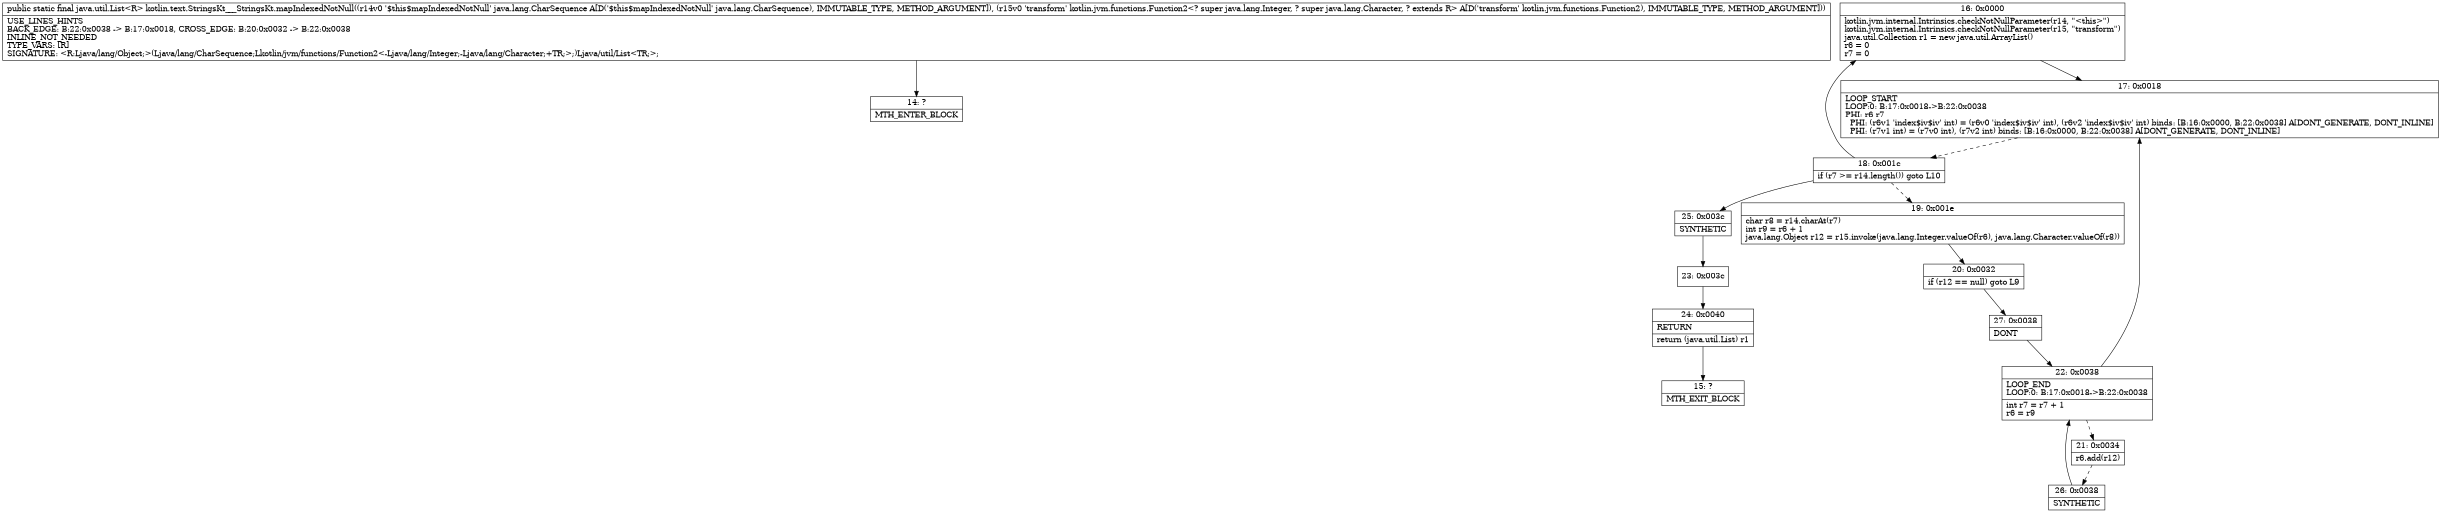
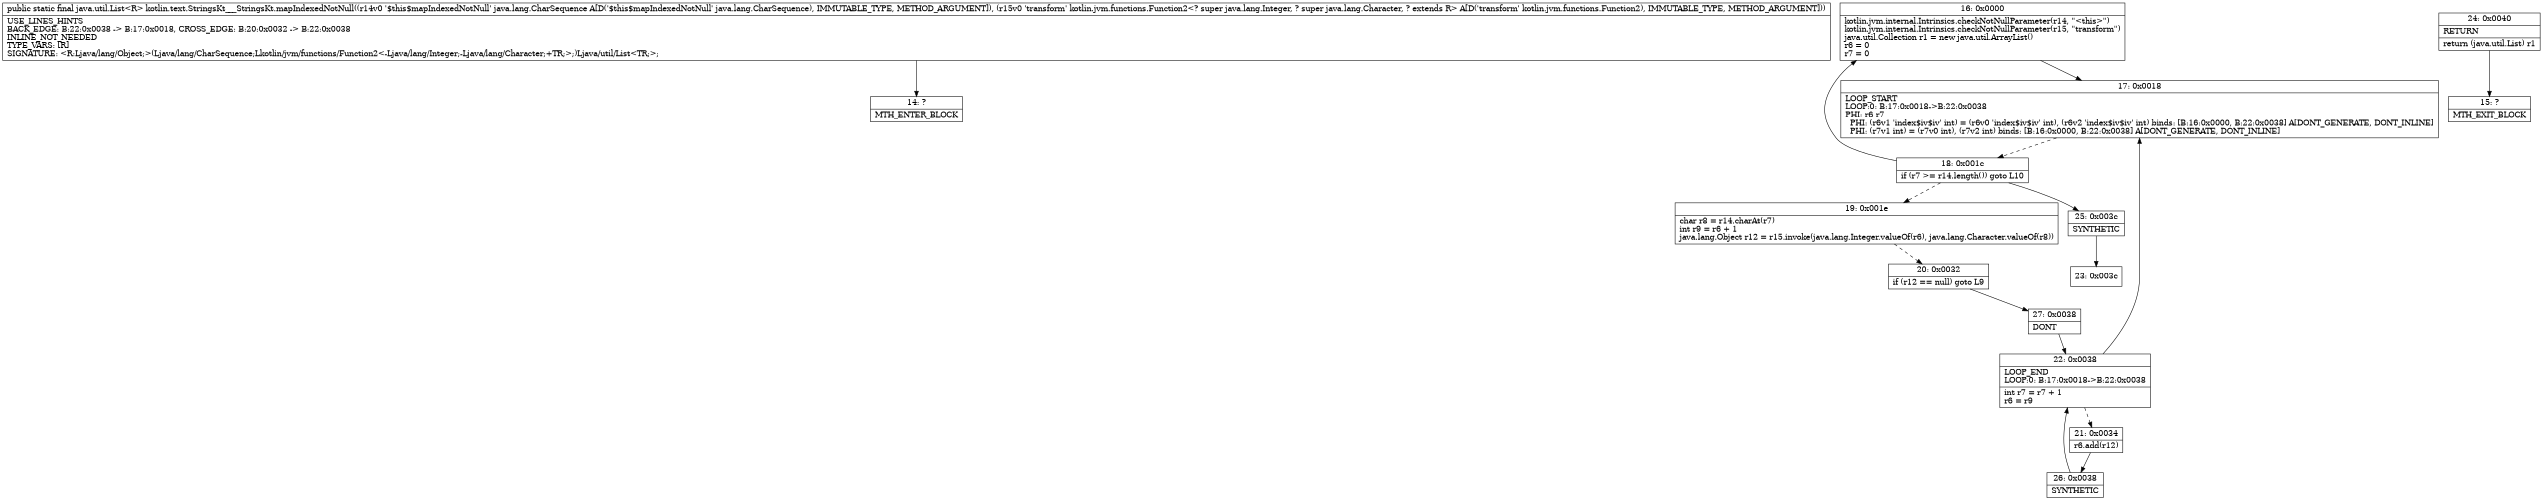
edge "19: 0x001e" -> "20: 0x0032": style solid -> dashed
edge "23: 0x003c" -> "24: 0x0040": removed
edge "21: 0x0034" -> "26: 0x0038": style dashed -> solid
